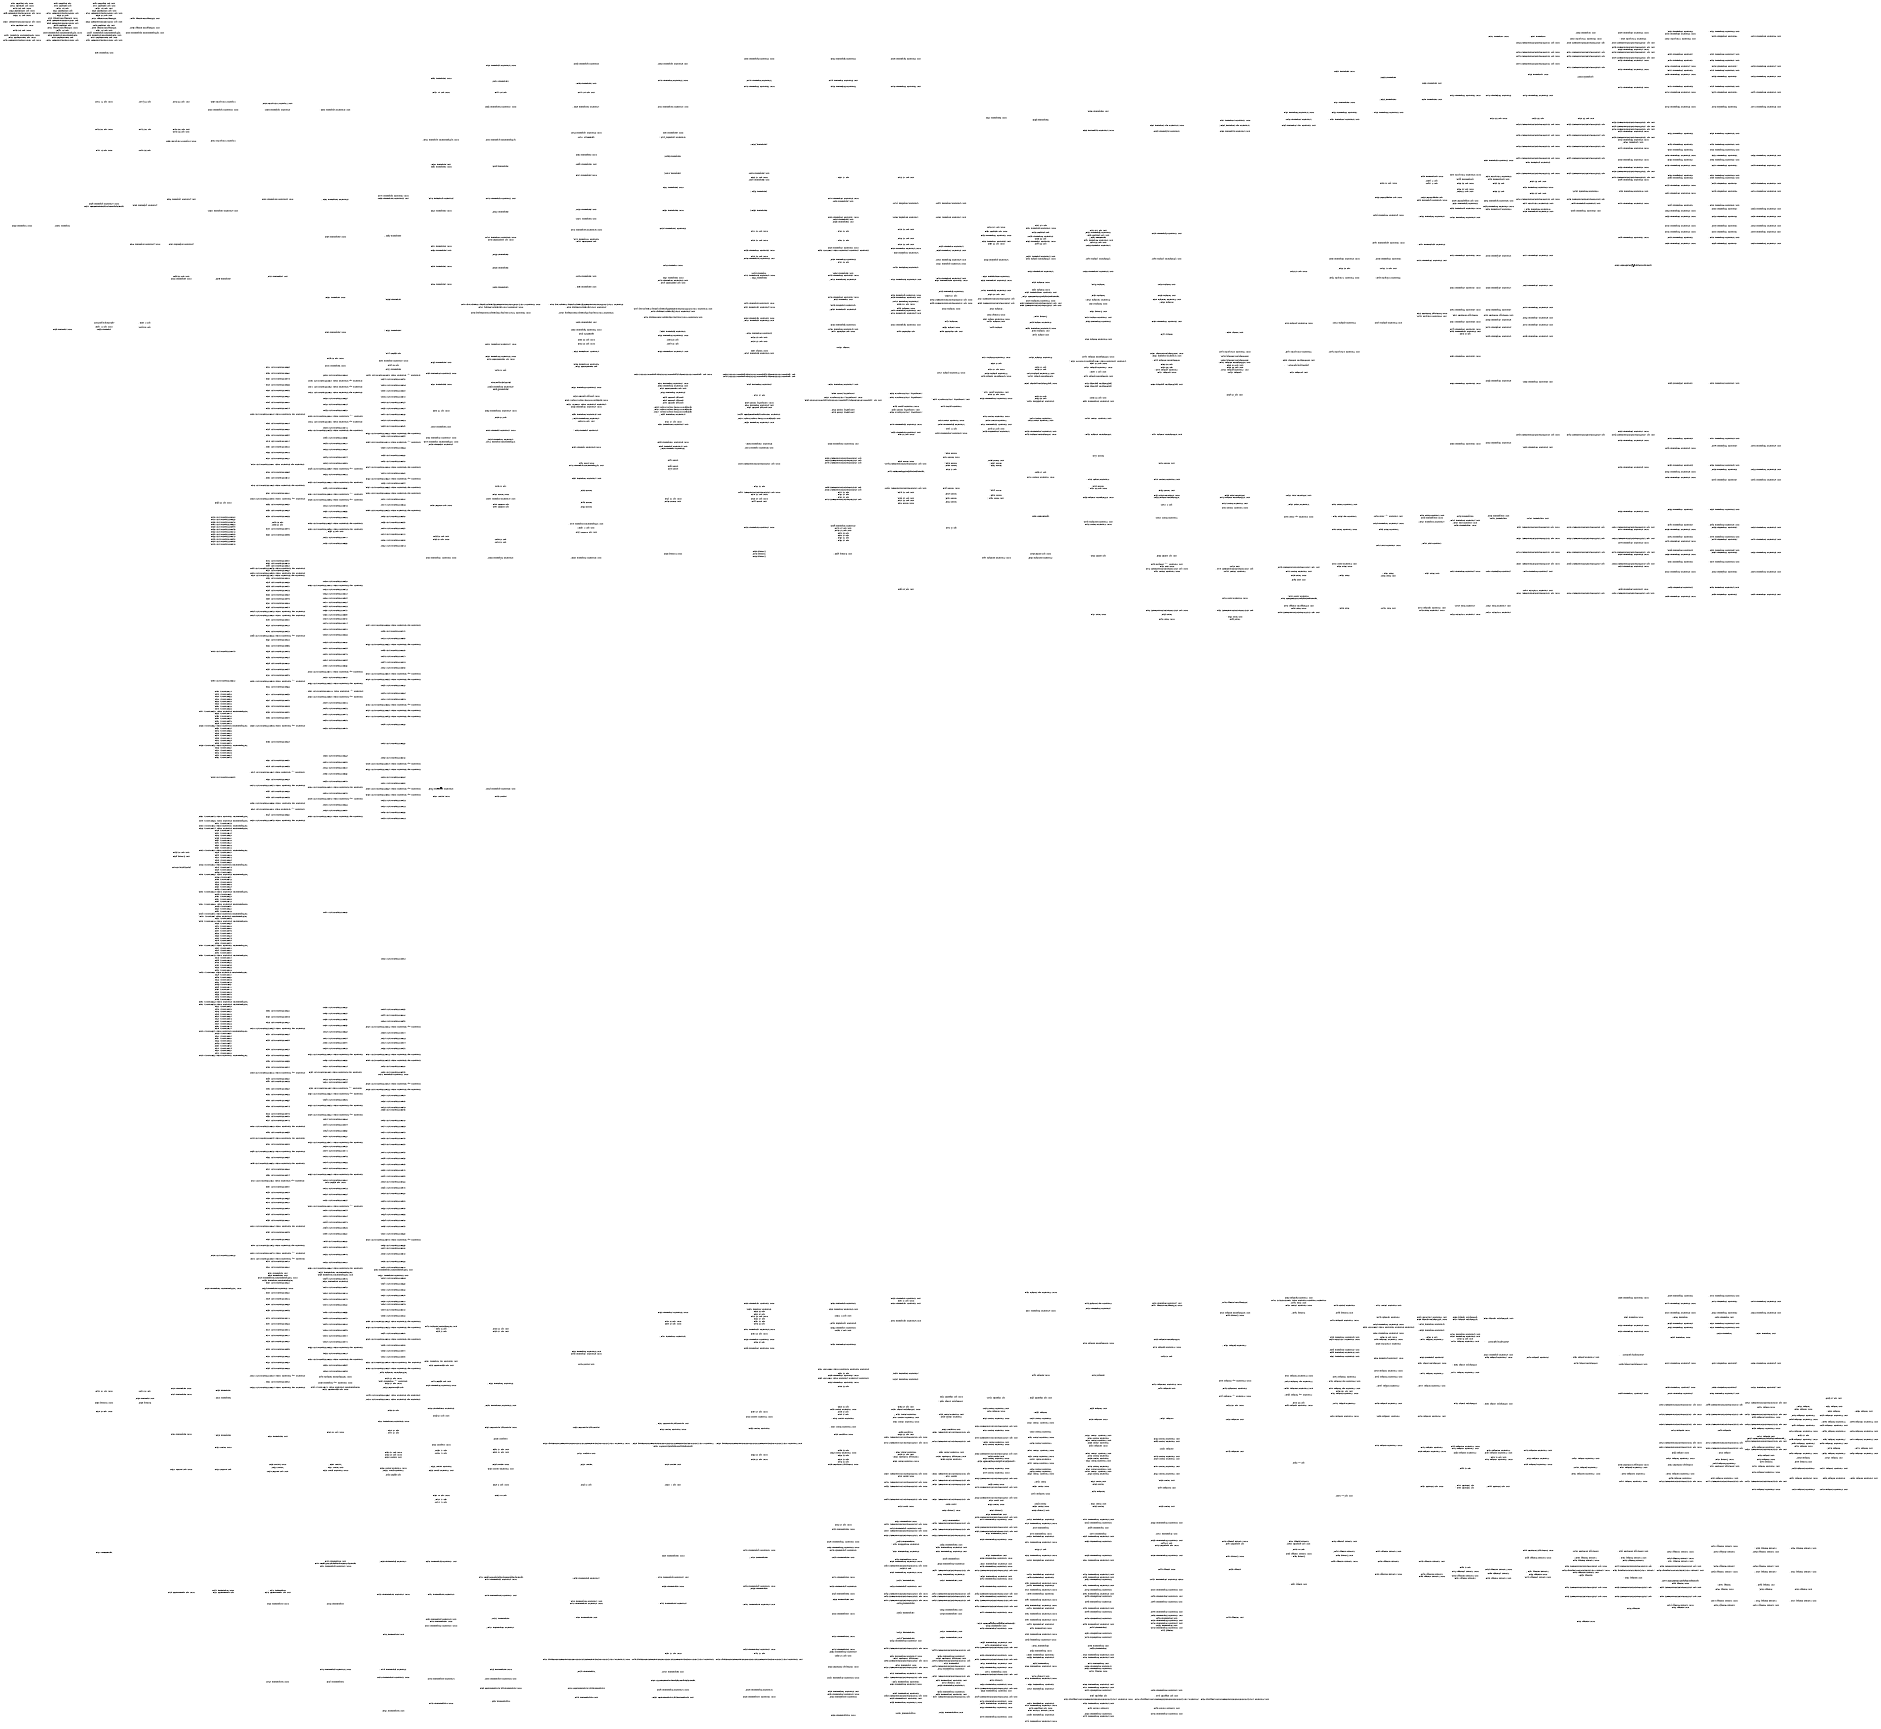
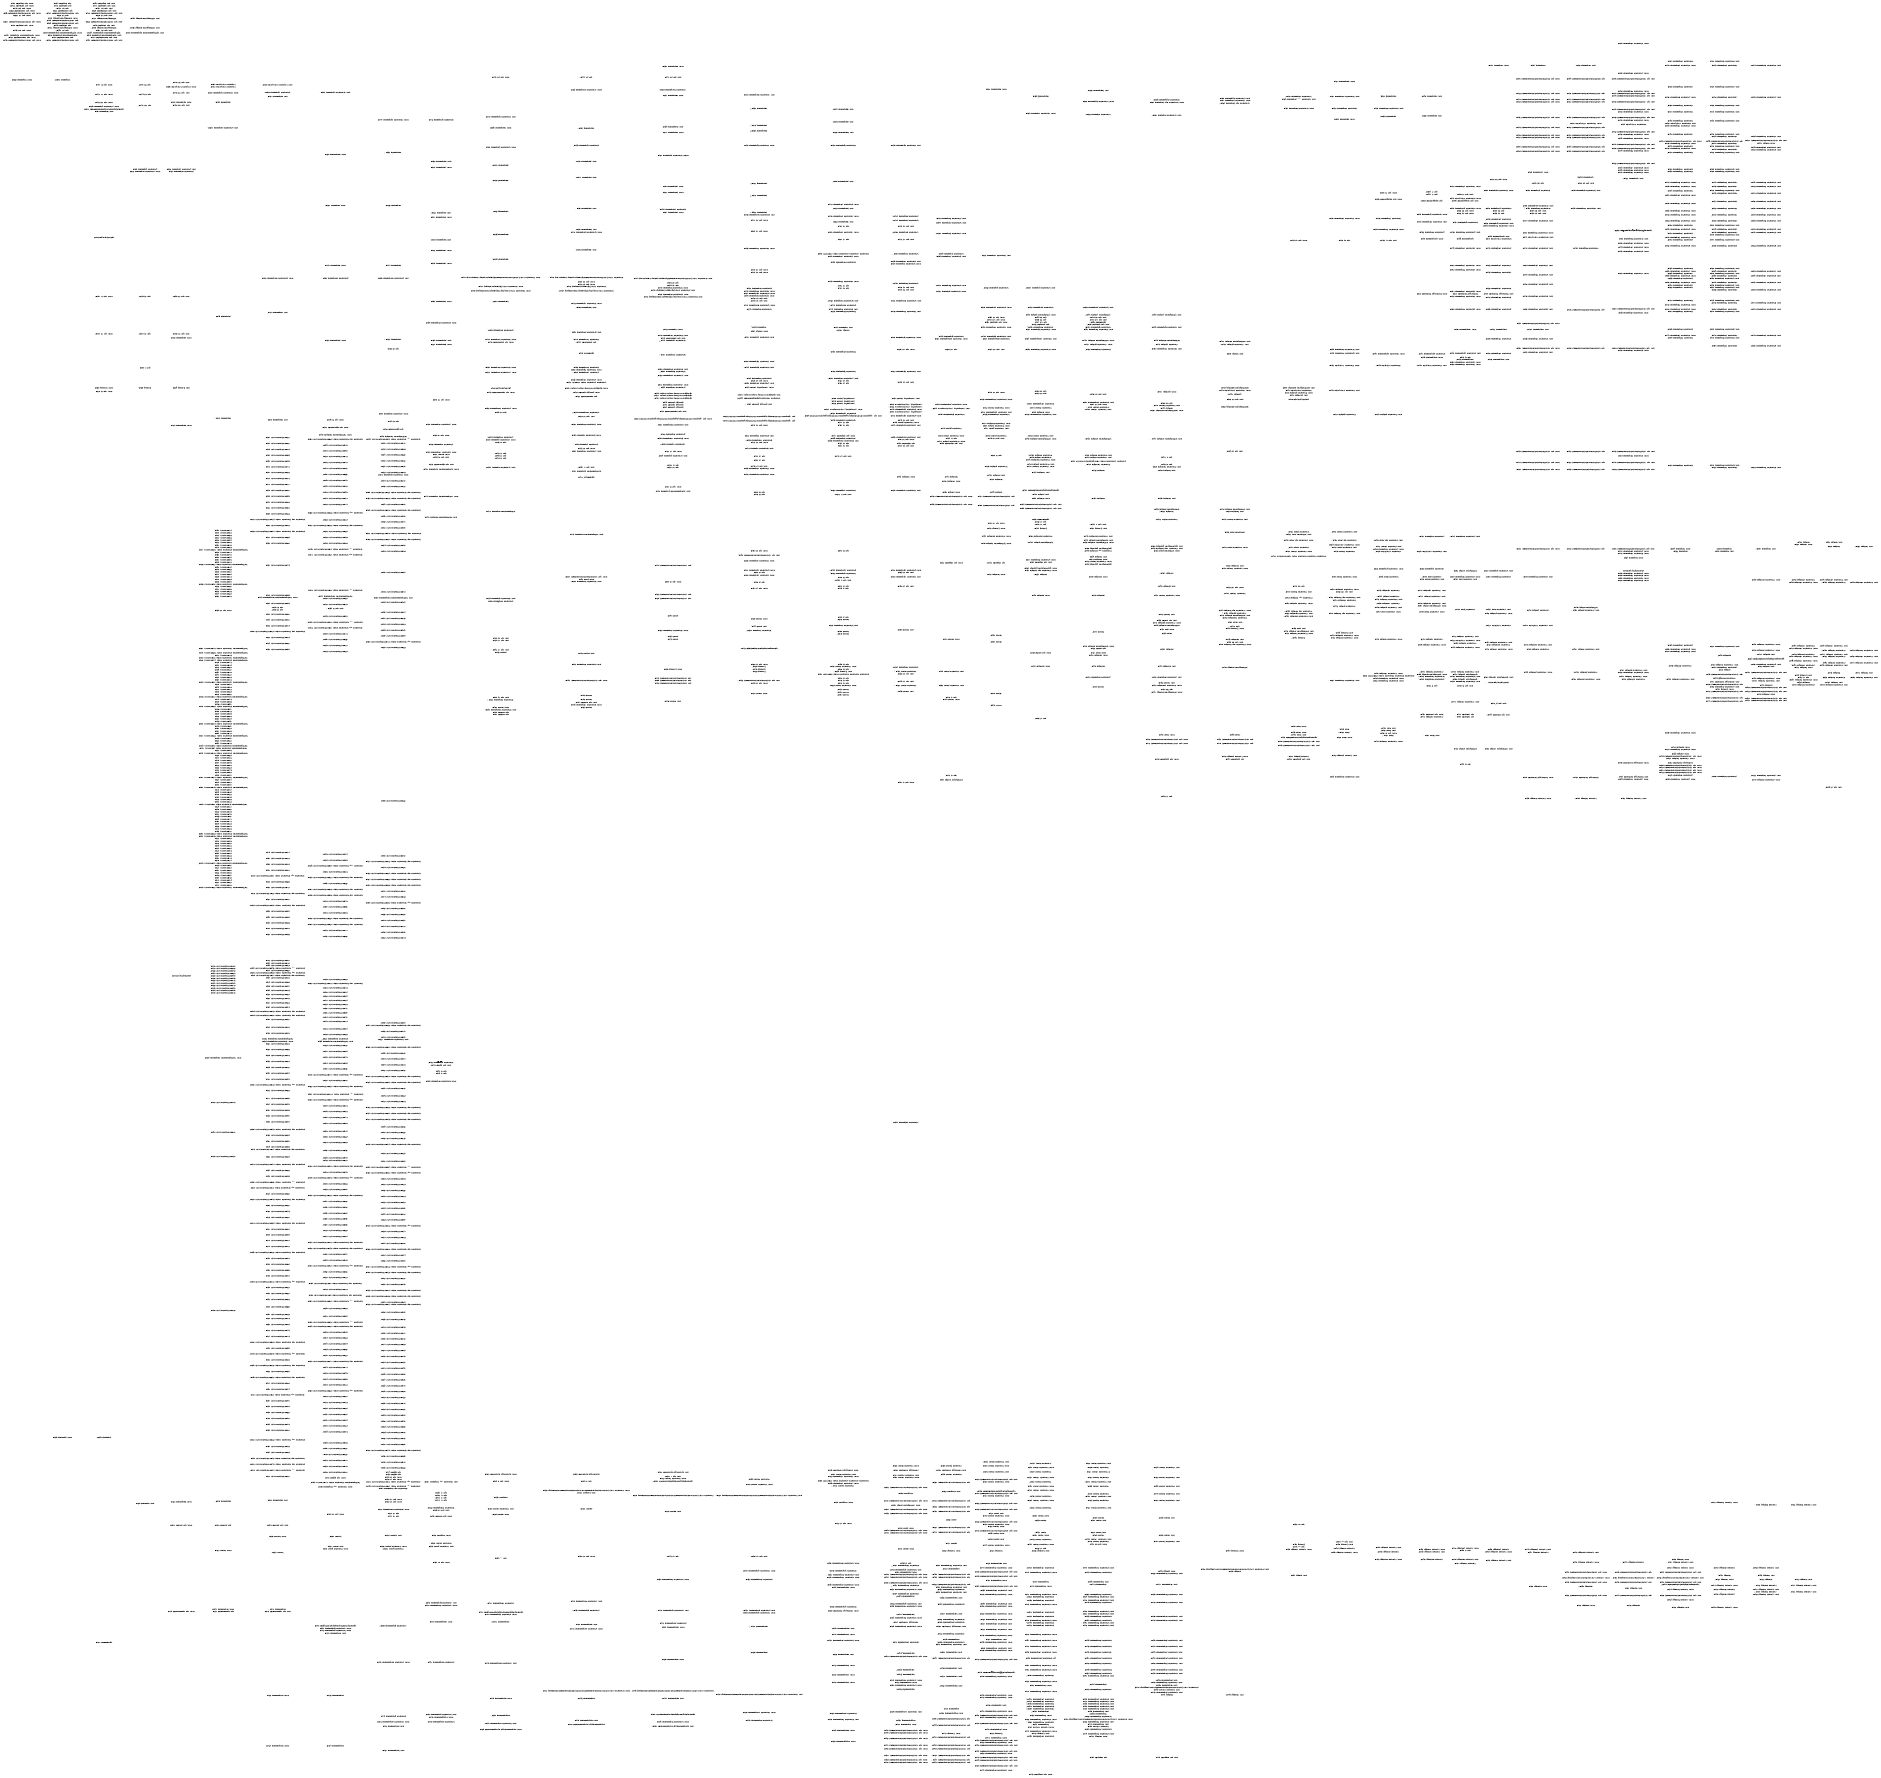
node "CE0x4458e00": text "*SummSink*" -> "*MultipleSource*"
node "CE0x435b7e0": added
node "CE0x43e9fc0": removed
node "CE0x4330610": text "*SummSink*" -> "*Arg*"
node "CE0x44a3410": text "*MultipleSource*" -> "*SummSink*"
node "CE0x44a3d20": text "*SummSource*" -> "*Global*"
node "CE0x447e6a0": text "ead_inode_setotherxattr:_tmp27" -> "selinux_inode_setotherxattr:_tmp27"
